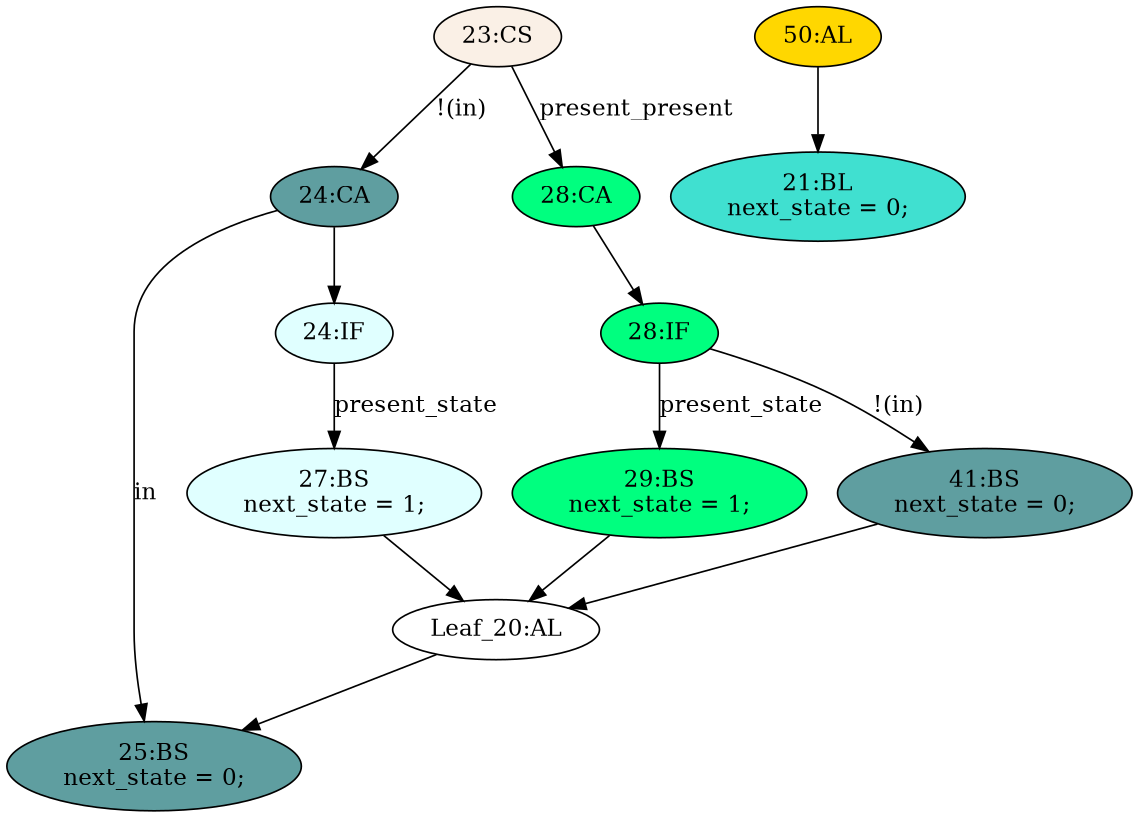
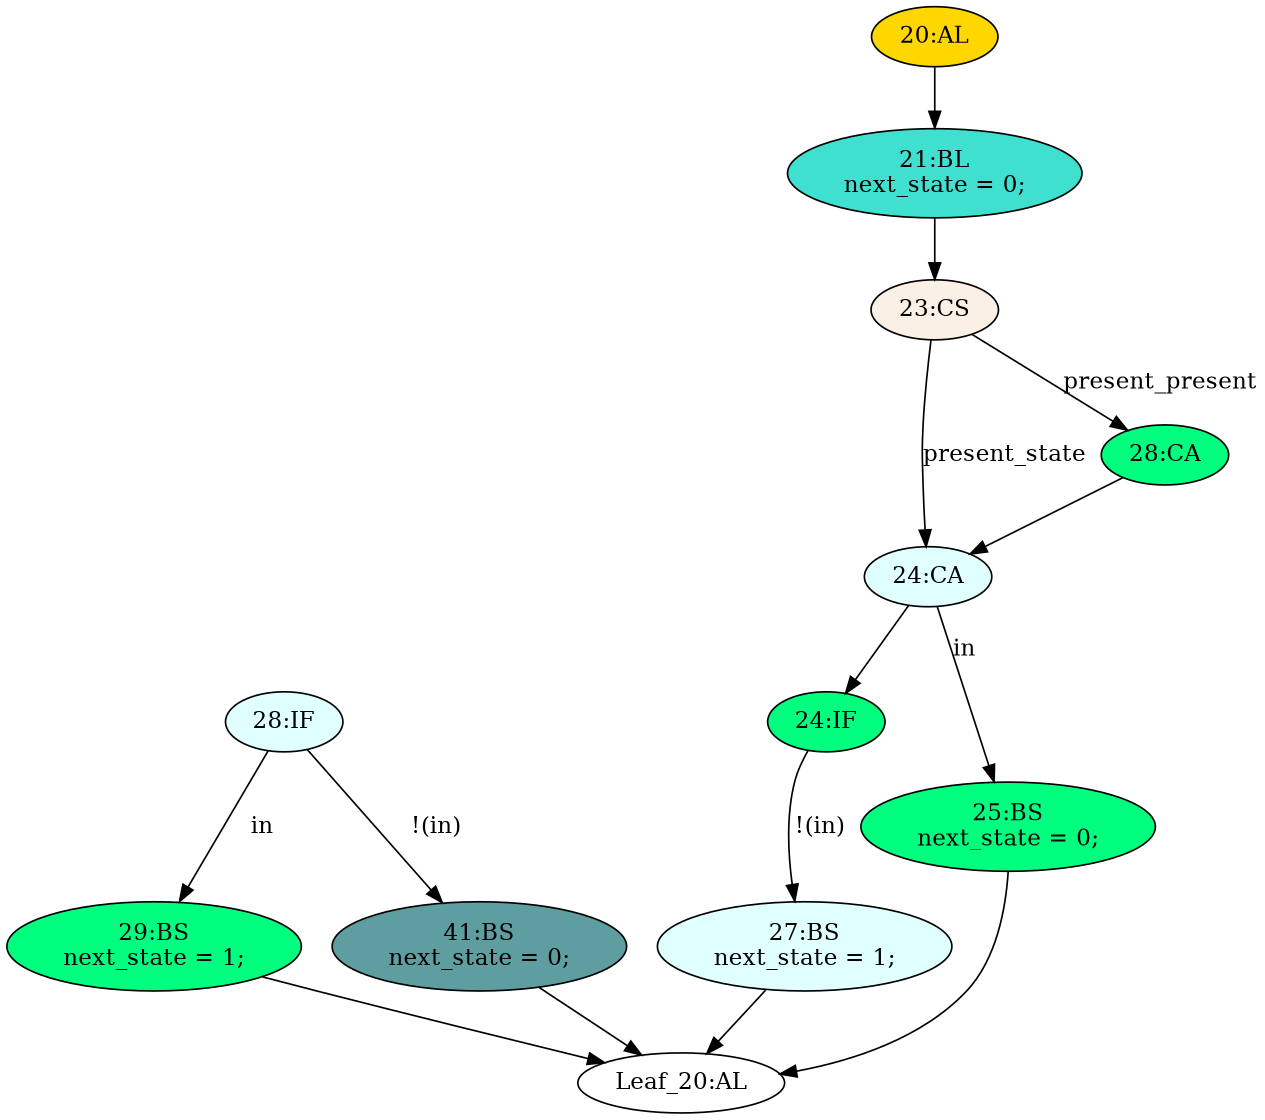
node "50:AL": label "50:AL" -> "20:AL"
edge "23:CS" -> "24:CA": label "!(in)" -> "present_state"
node "24:CA": fillcolor cadetblue -> lightcyan
edge "21:BL next_state = 0;" -> "23:CS": added
edge "28:CA" -> "28:IF": now "28:CA" -> "24:CA"
node "24:IF": fillcolor lightcyan -> springgreen
node "28:IF": fillcolor springgreen -> lightcyan
edge "24:IF" -> "27:BS next_state = 1;": label "present_state" -> "!(in)"
edge "28:IF" -> "29:BS next_state = 1;": label "present_state" -> "in"
edge "Leaf_20:AL" -> "25:BS next_state = 0;": reversed
node "25:BS next_state = 0;": fillcolor cadetblue -> springgreen
